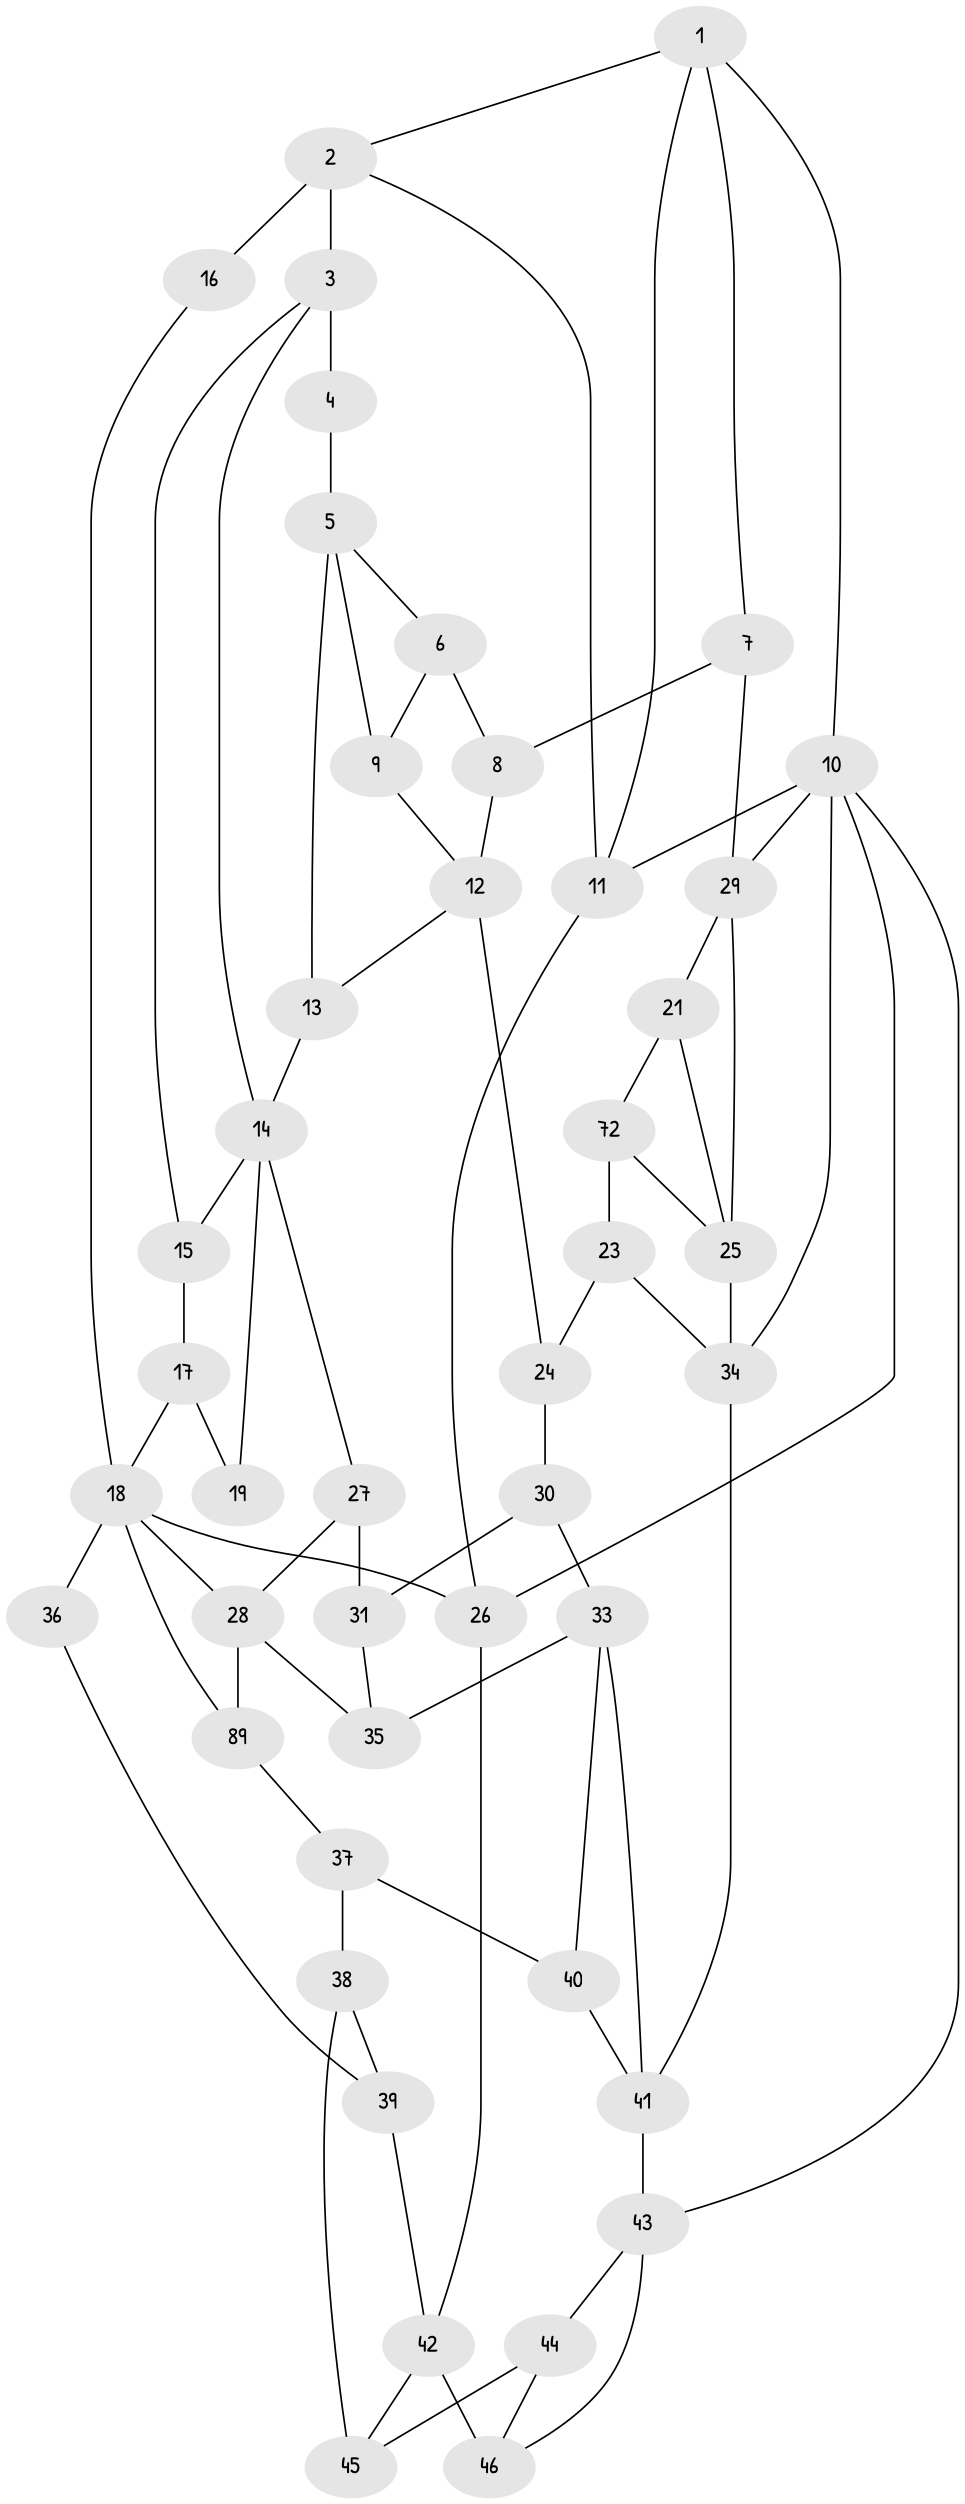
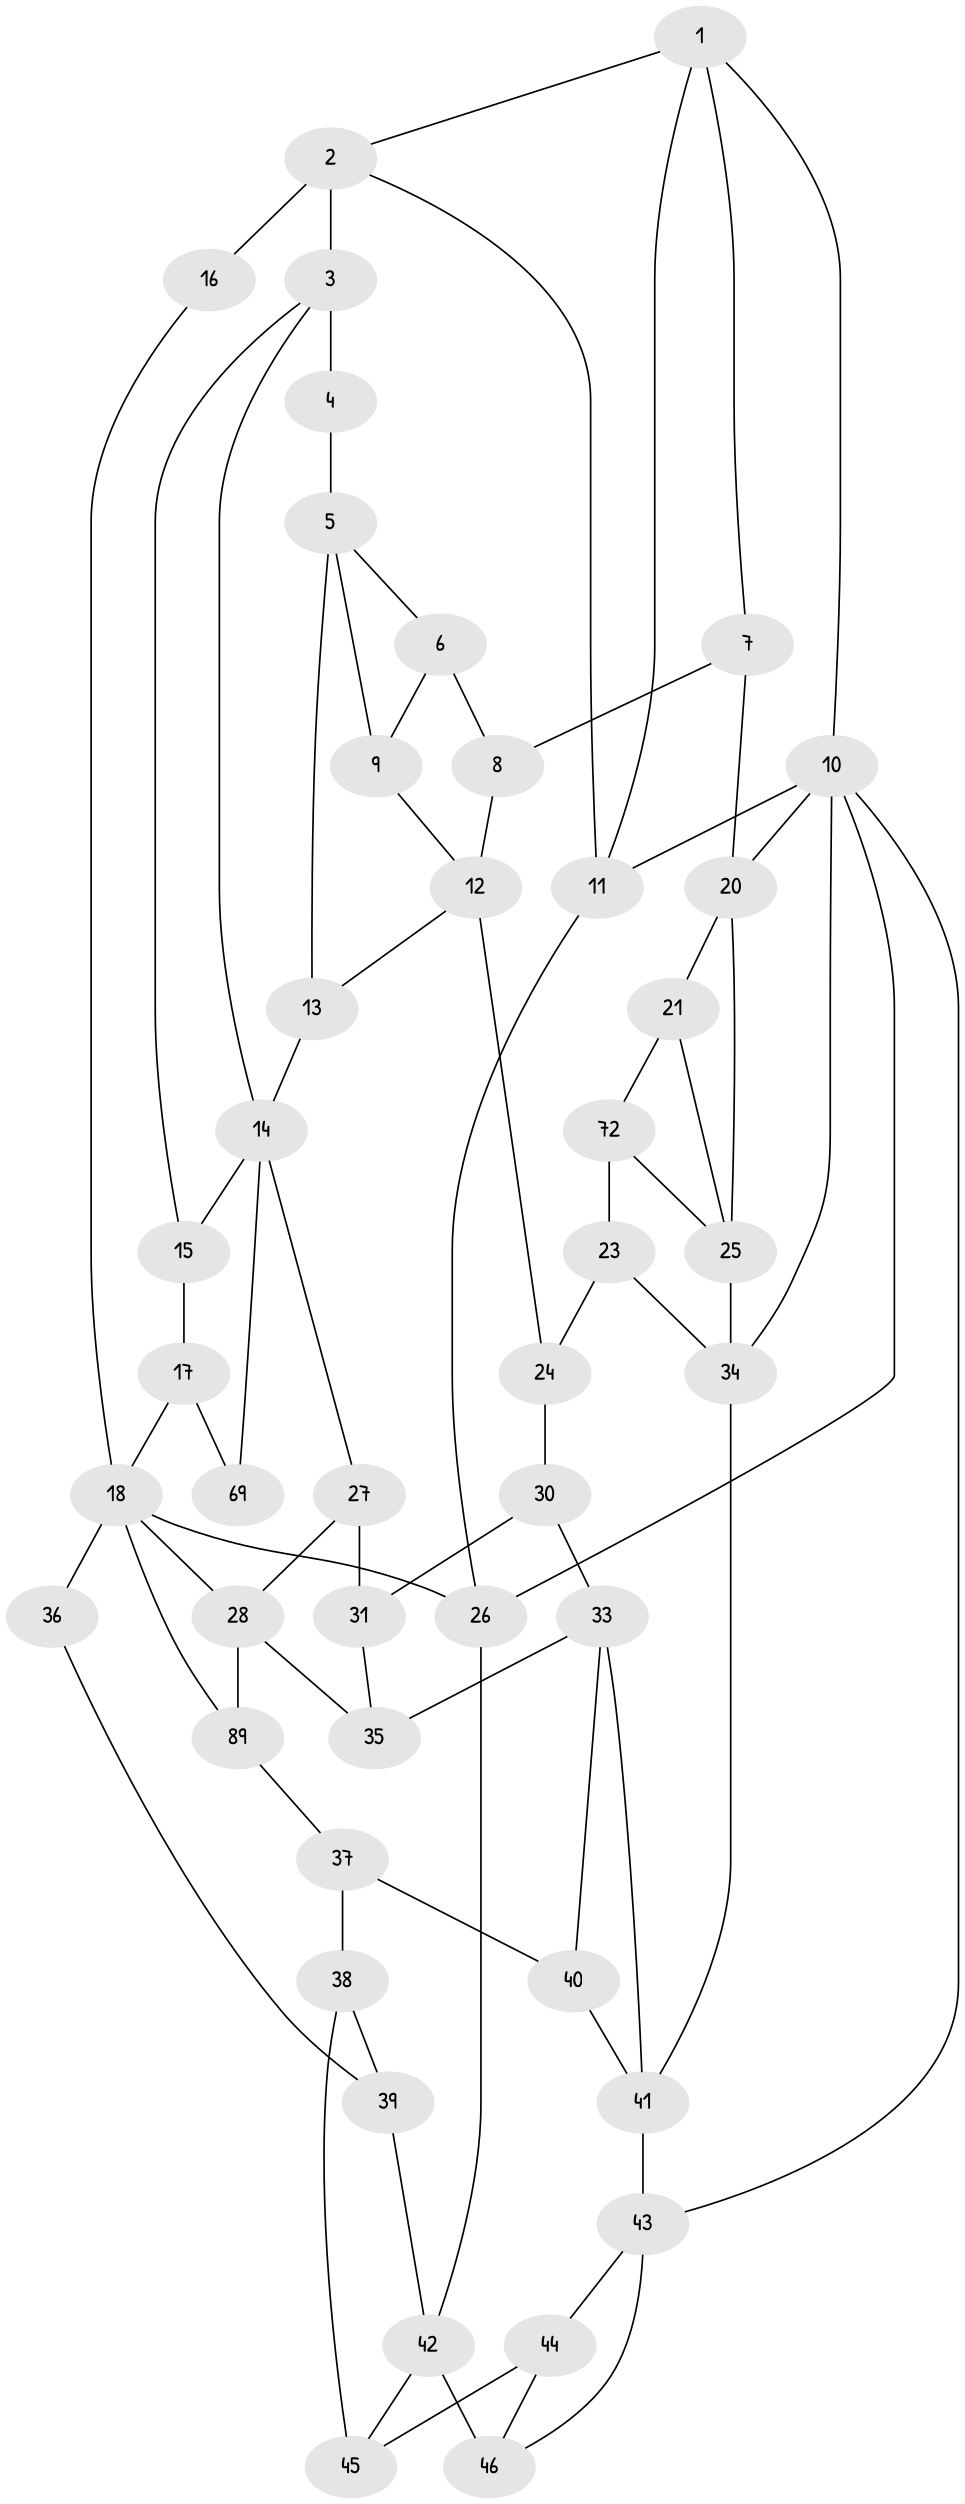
node "29": label "29" -> "20"
node "19": label "19" -> "69"
